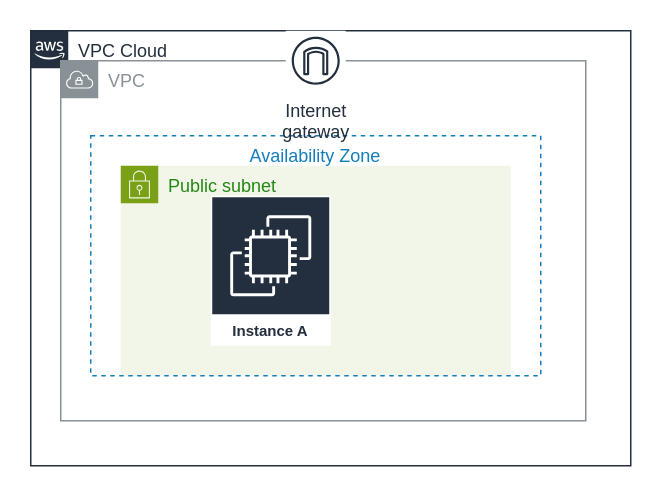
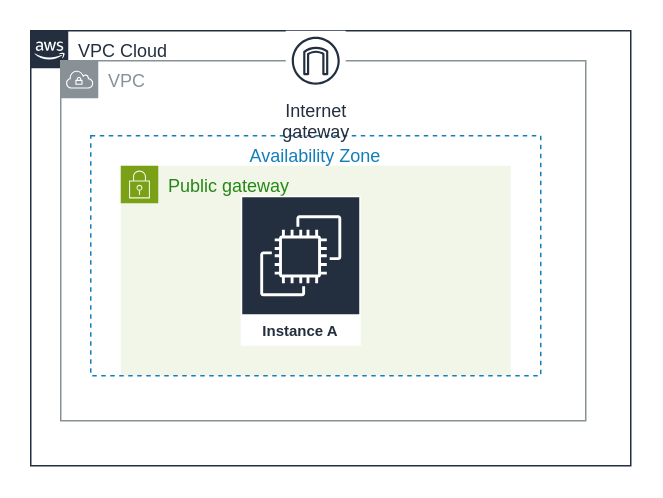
node "Public subnet": label "Public subnet" -> "Public gateway"
node "Instance A": moved (271, 271) -> (301, 271)
